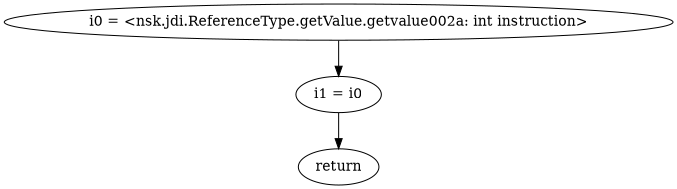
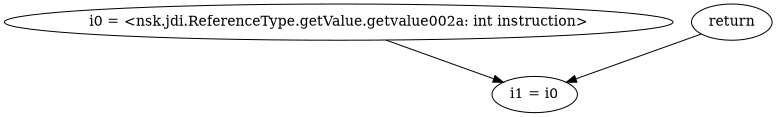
edge "i1 = i0" -> "return": reversed
